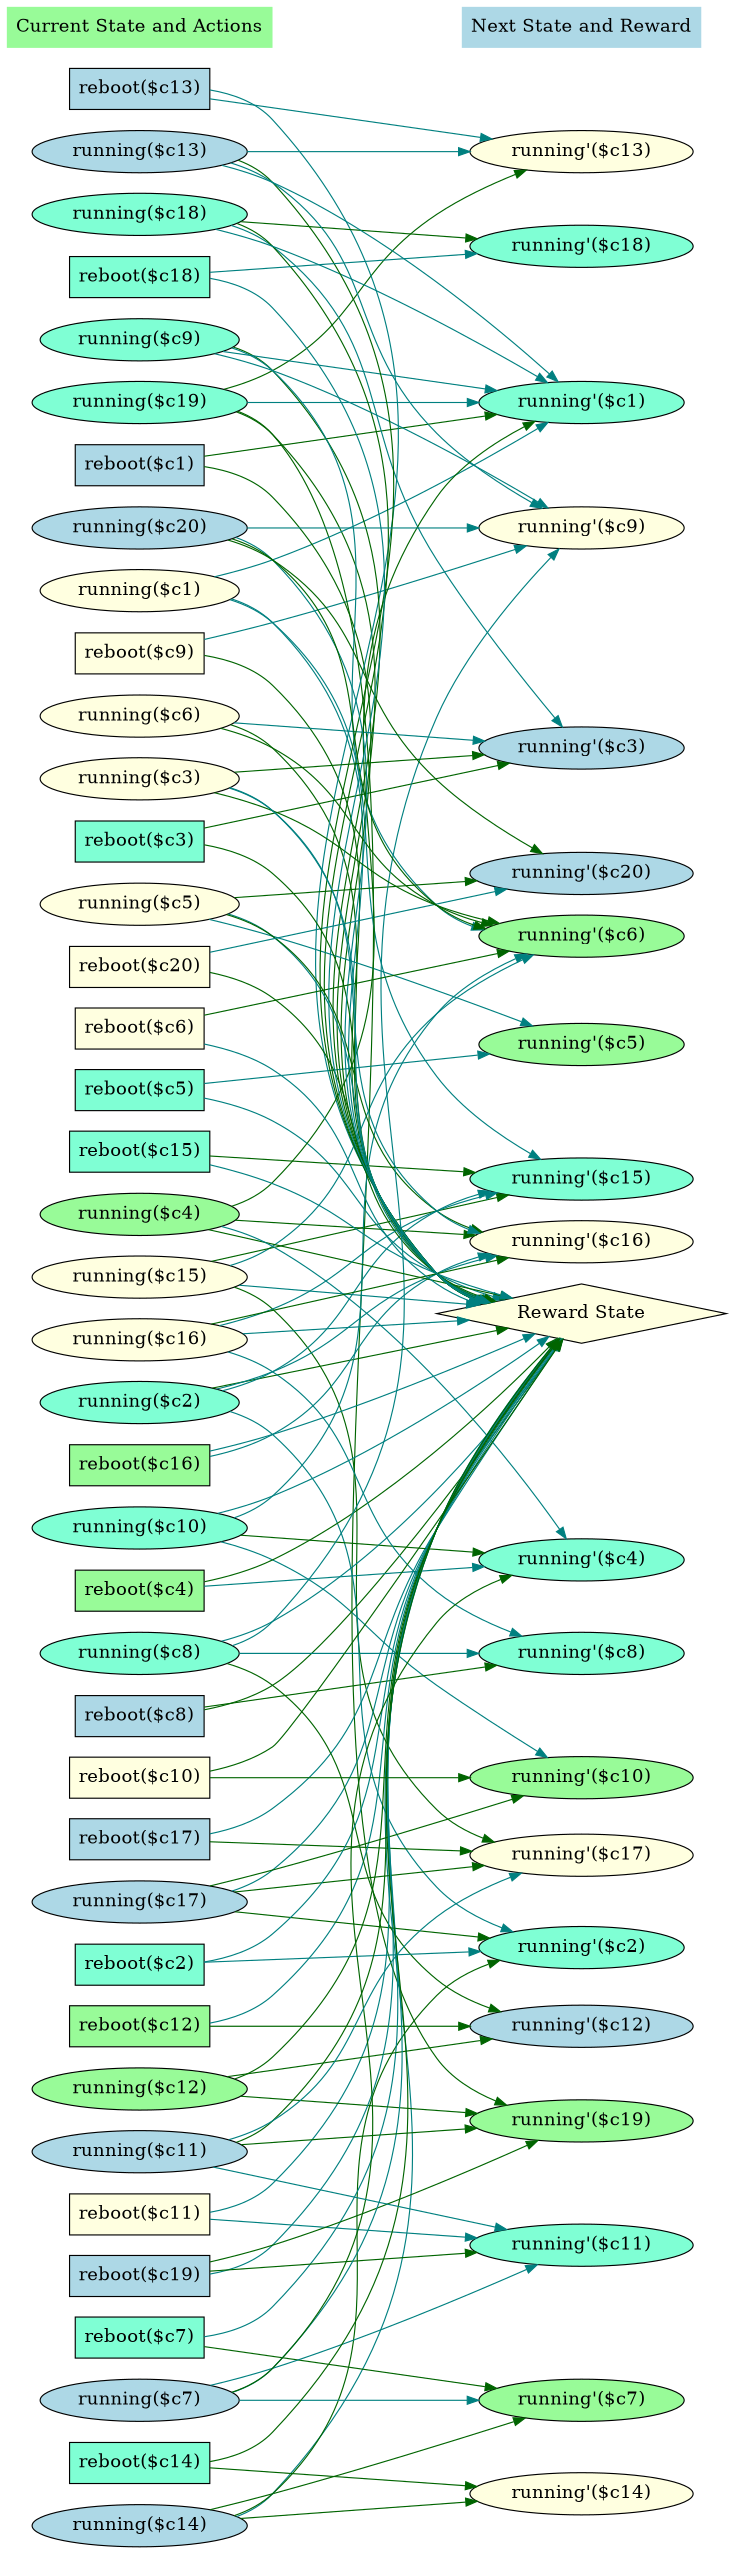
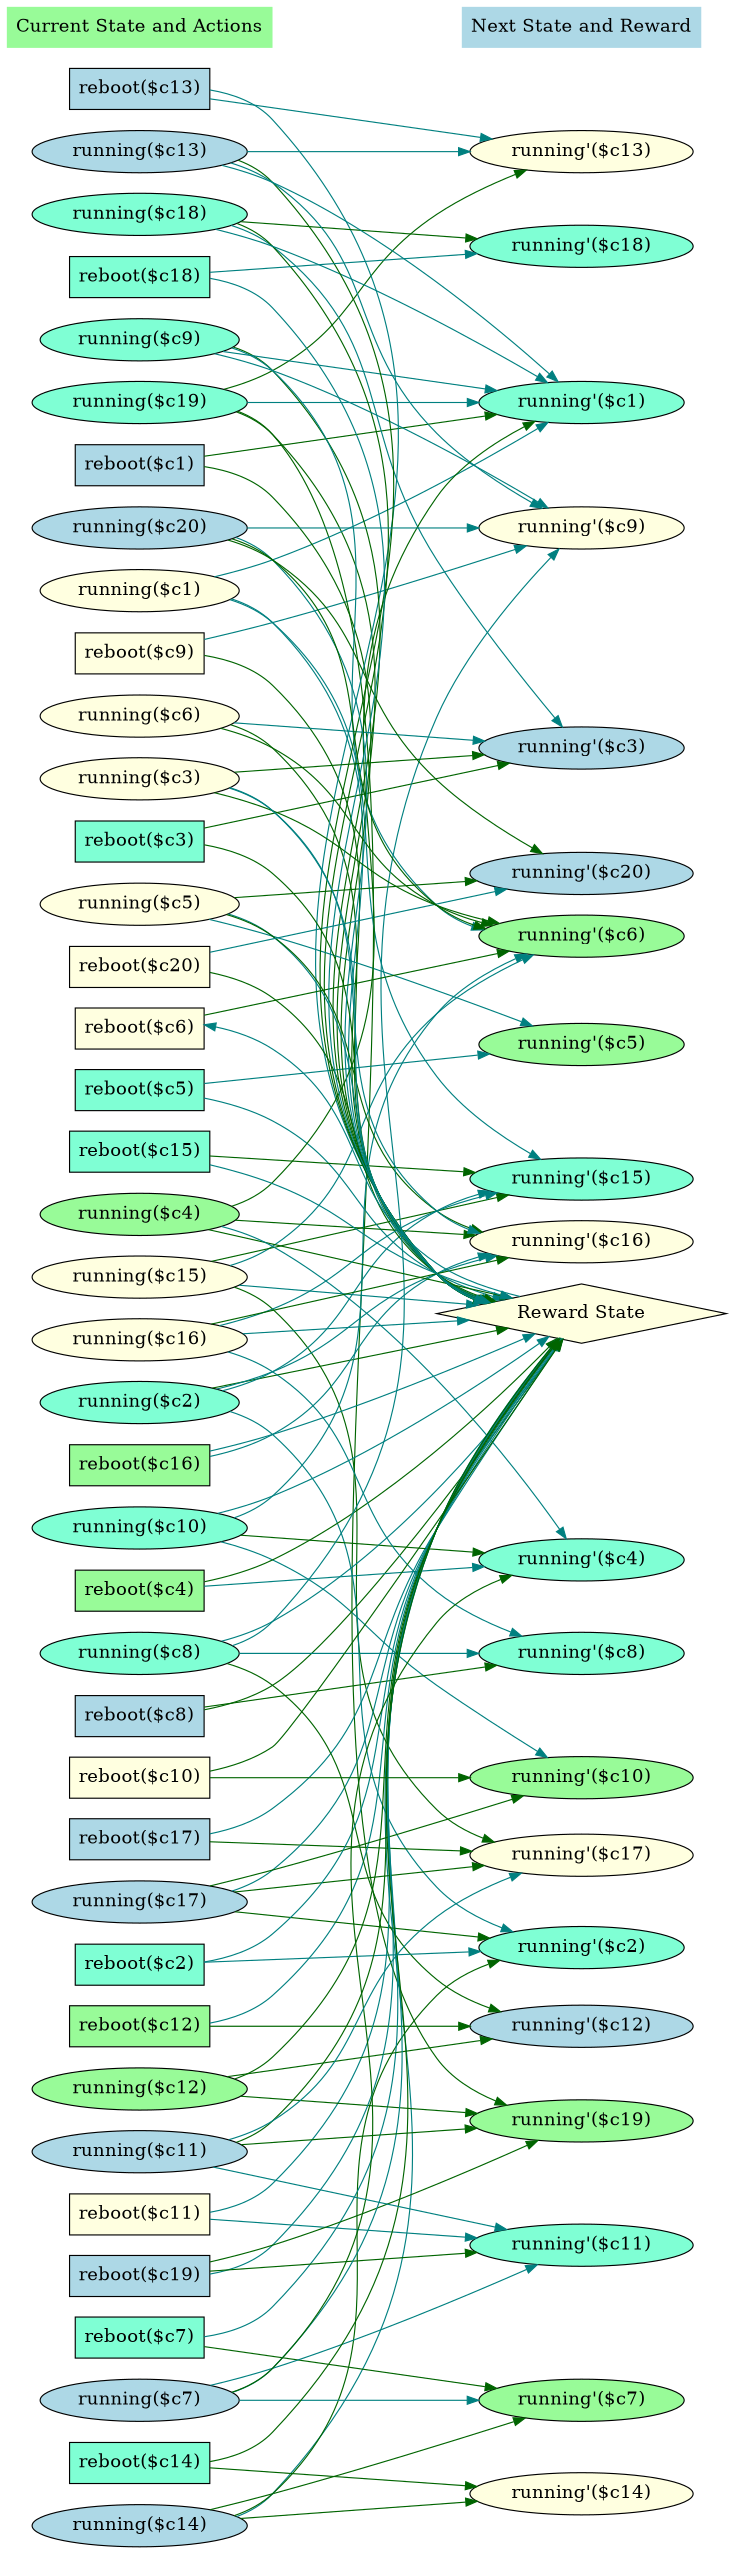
edge "reboot($c6)" -> "Reward State": reversed
